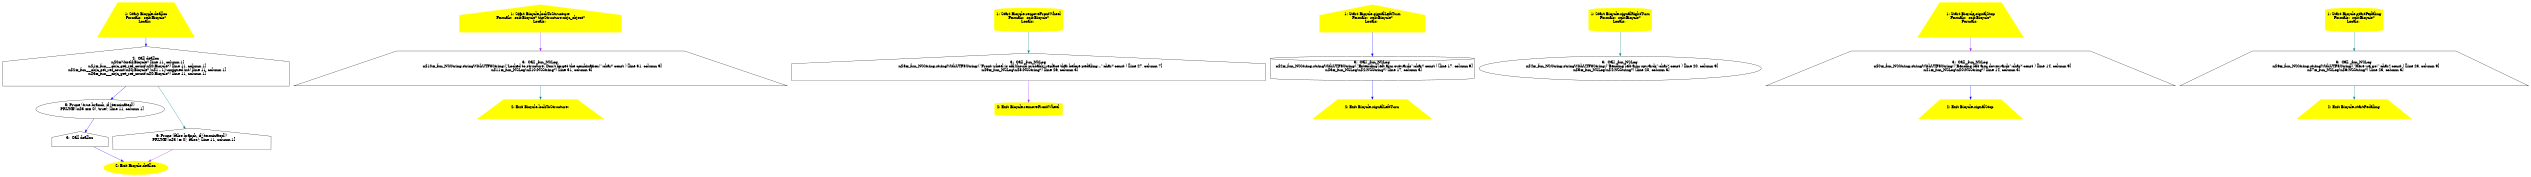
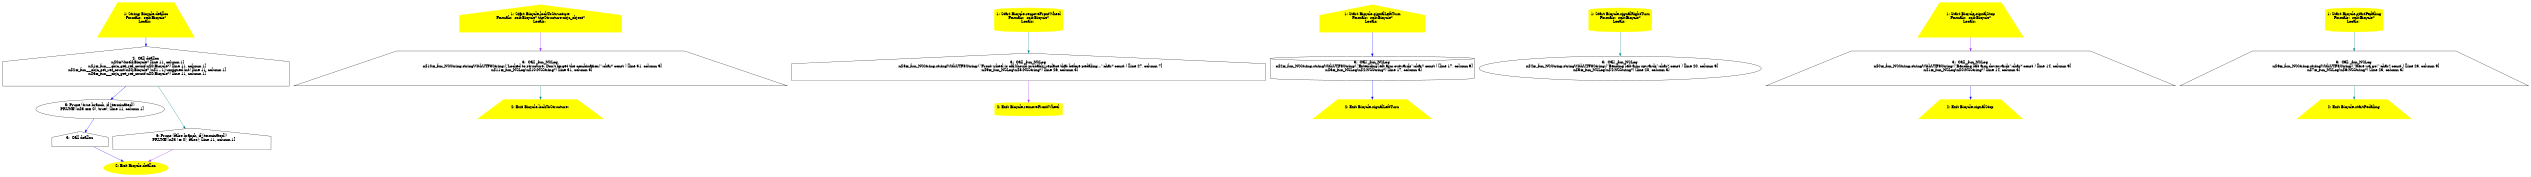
node "1: Start Bicycle.dealloc Formals:  self:Bicycle* Locals:": label "1: Start Bicycle.dealloc Formals:  self:Bicycle* Locals:" -> "1: String Bicycle.dealloc Formals:  self:Bicycle* Locals:"
node "1: Start Bicycle.signalStop Formals:  self:Bicycle* Formals:": label "1: Start Bicycle.signalStop Formals:  self:Bicycle* Formals:" -> "1: Start Bicycle.signalStop Formals:  self:Bicycle* Locals:"
